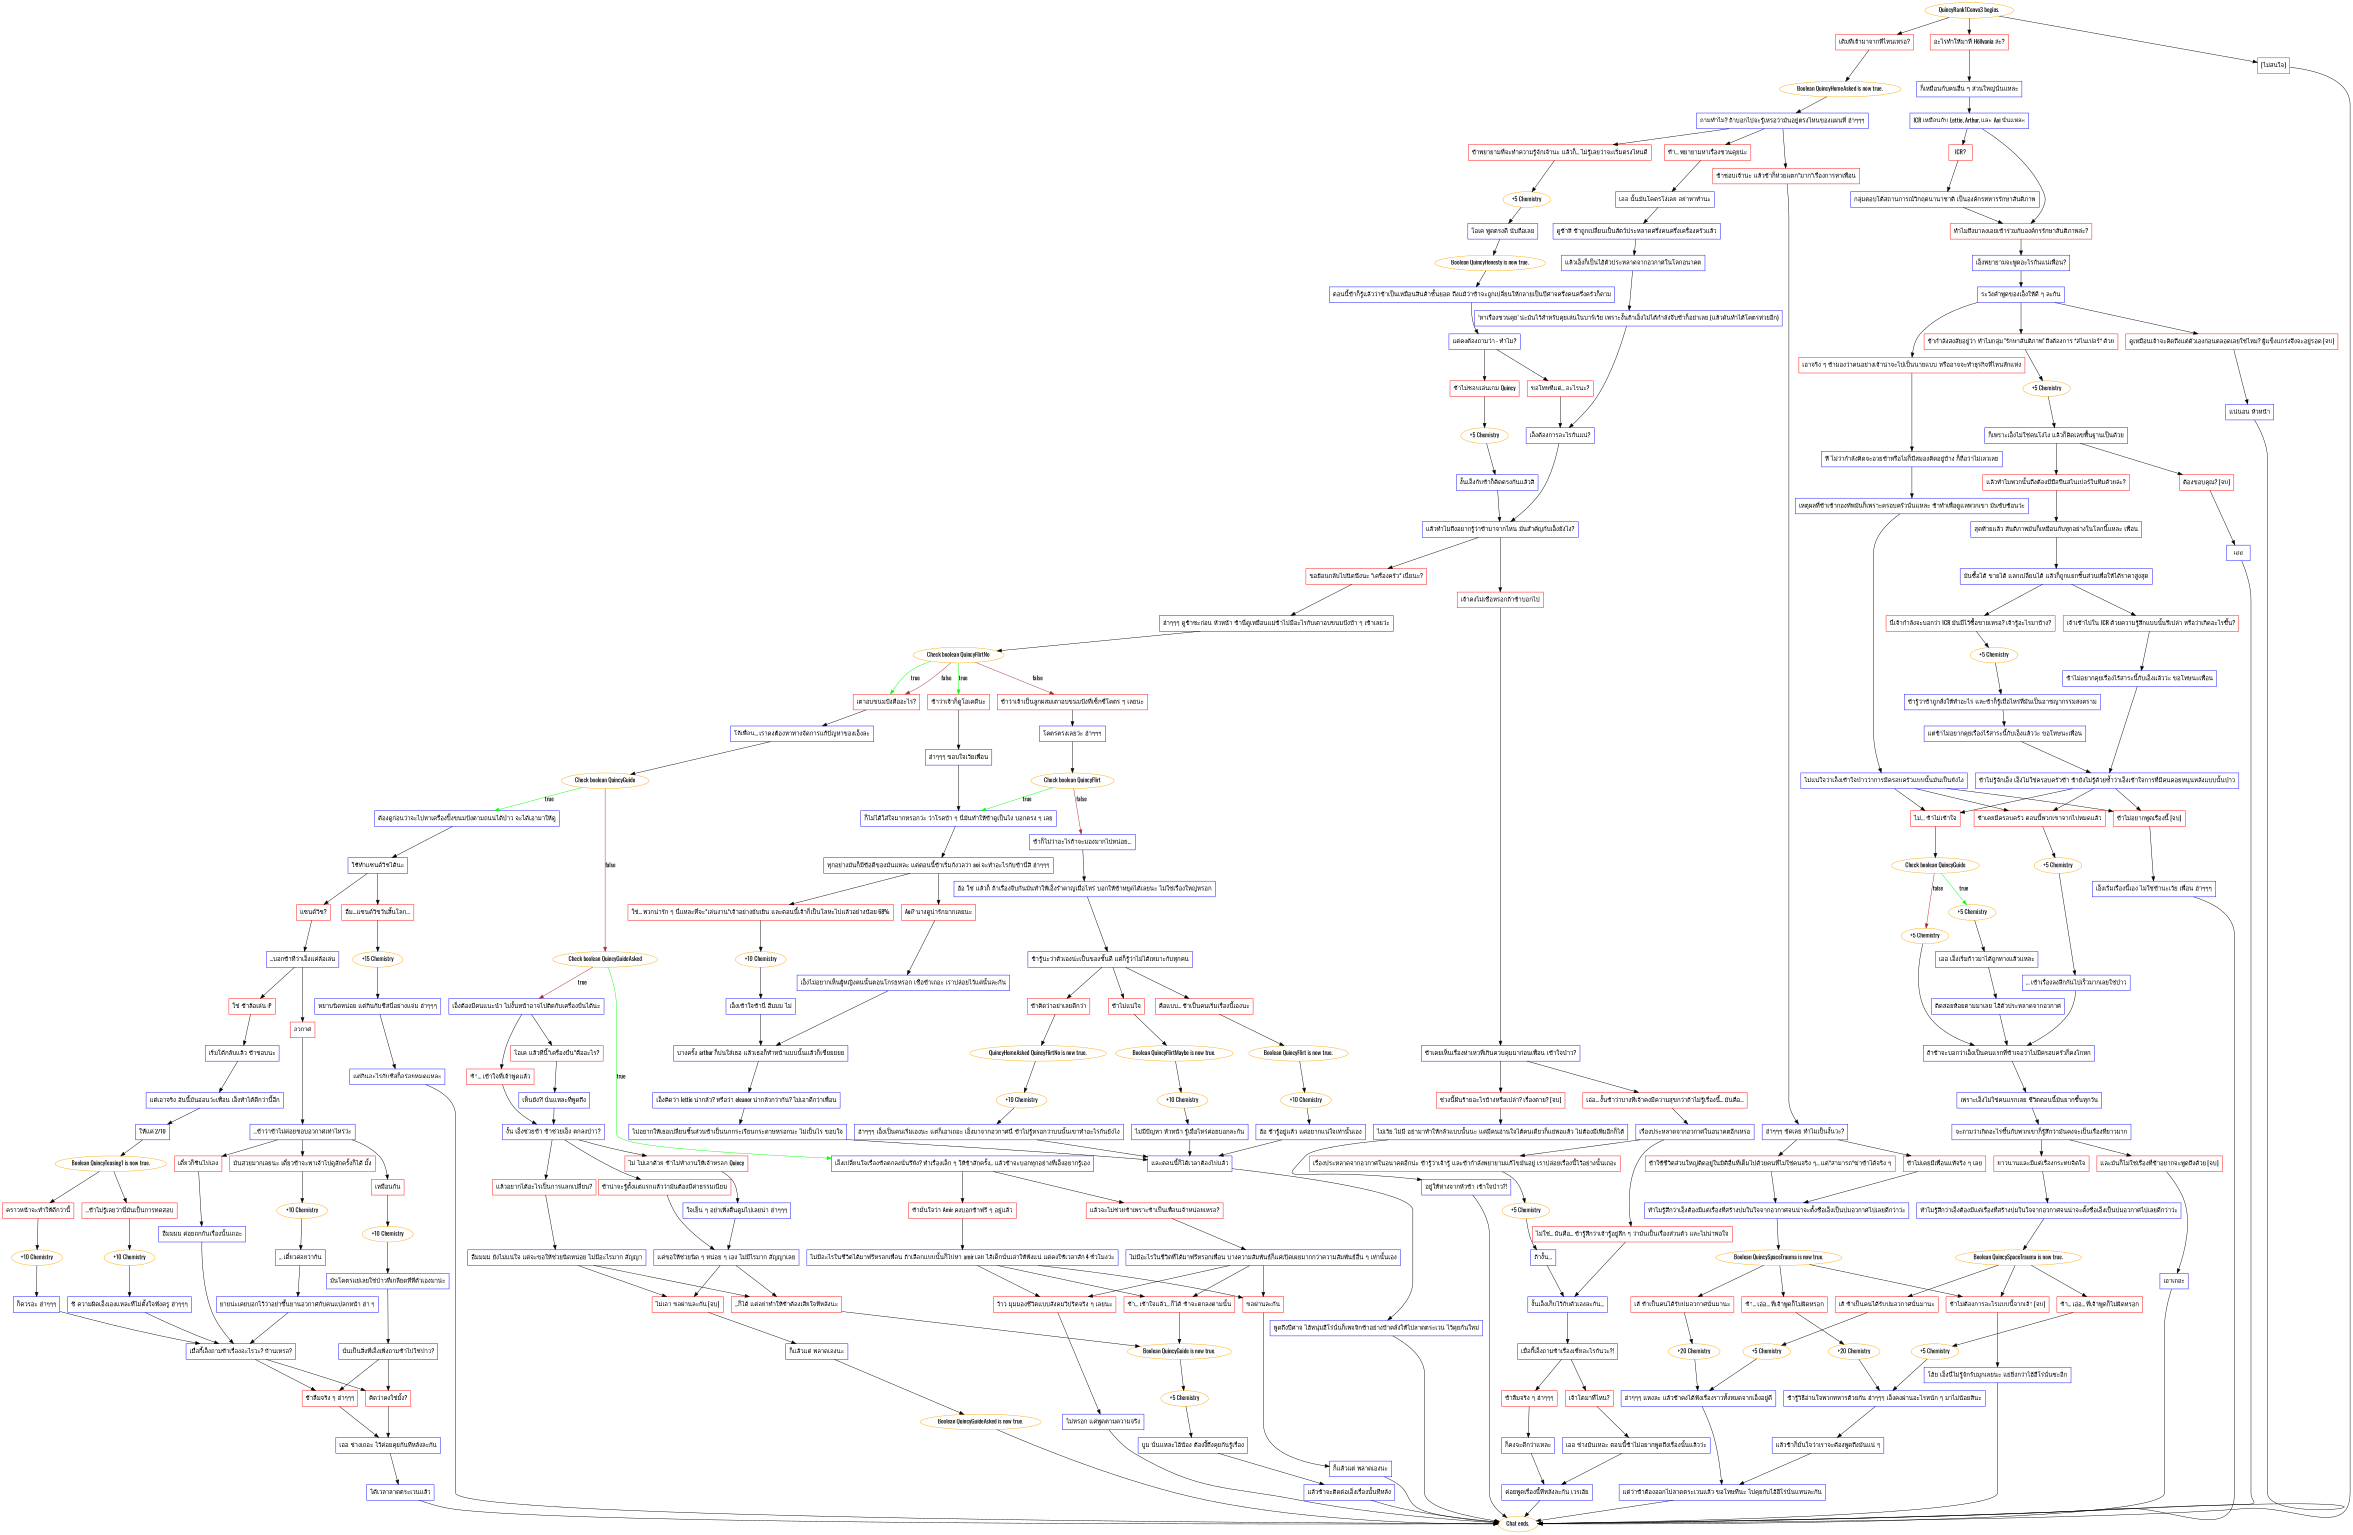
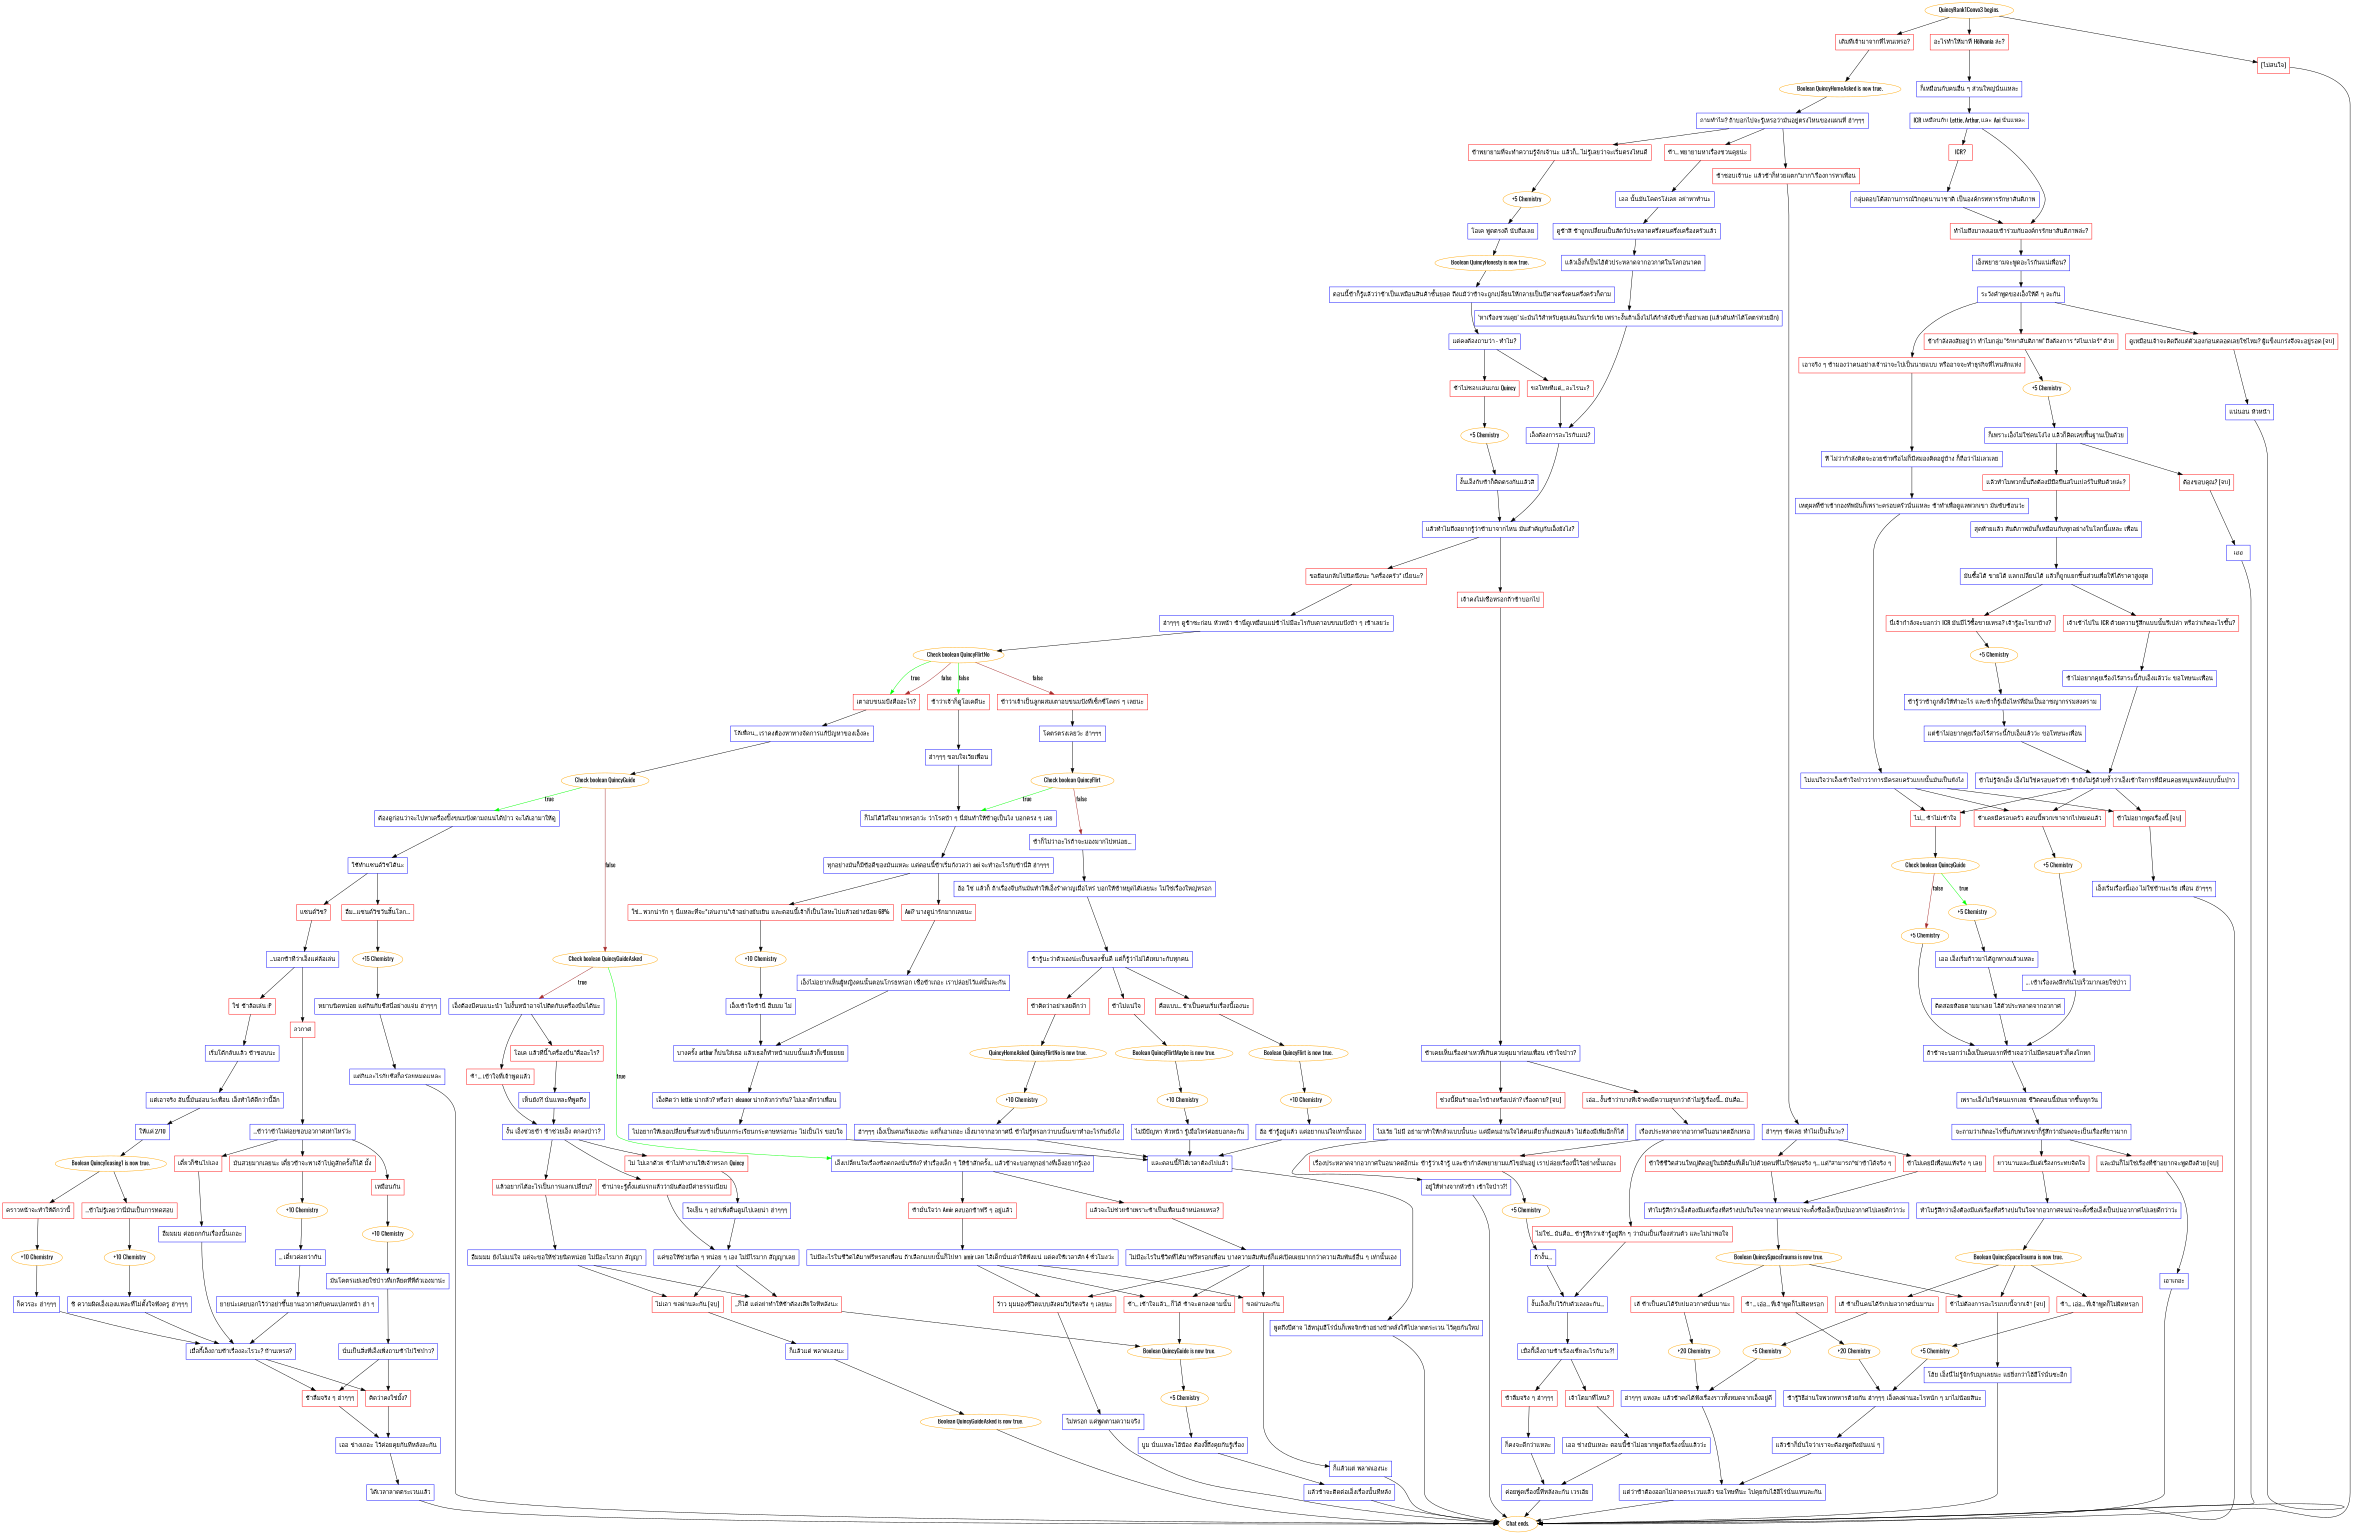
edge "Check boolean QuincyFlirtNo" -> "ข้าว่าเจ้าก็ดูโอเคดีนะ": label "true" -> "false"
